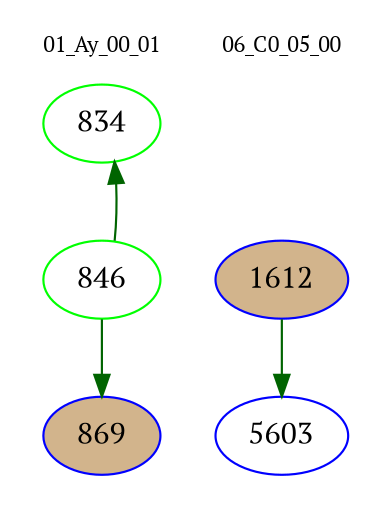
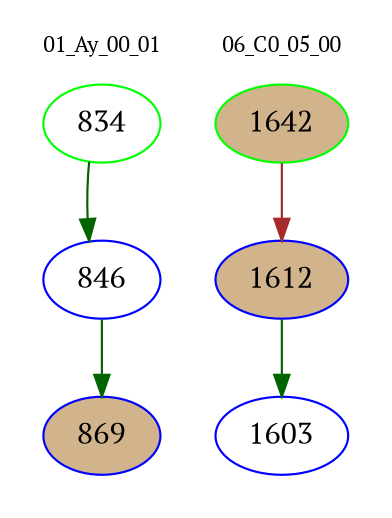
node "1642": added
edge "846" -> "834": reversed
node "846": color green -> blue
node "5603": label "5603" -> "1603"
